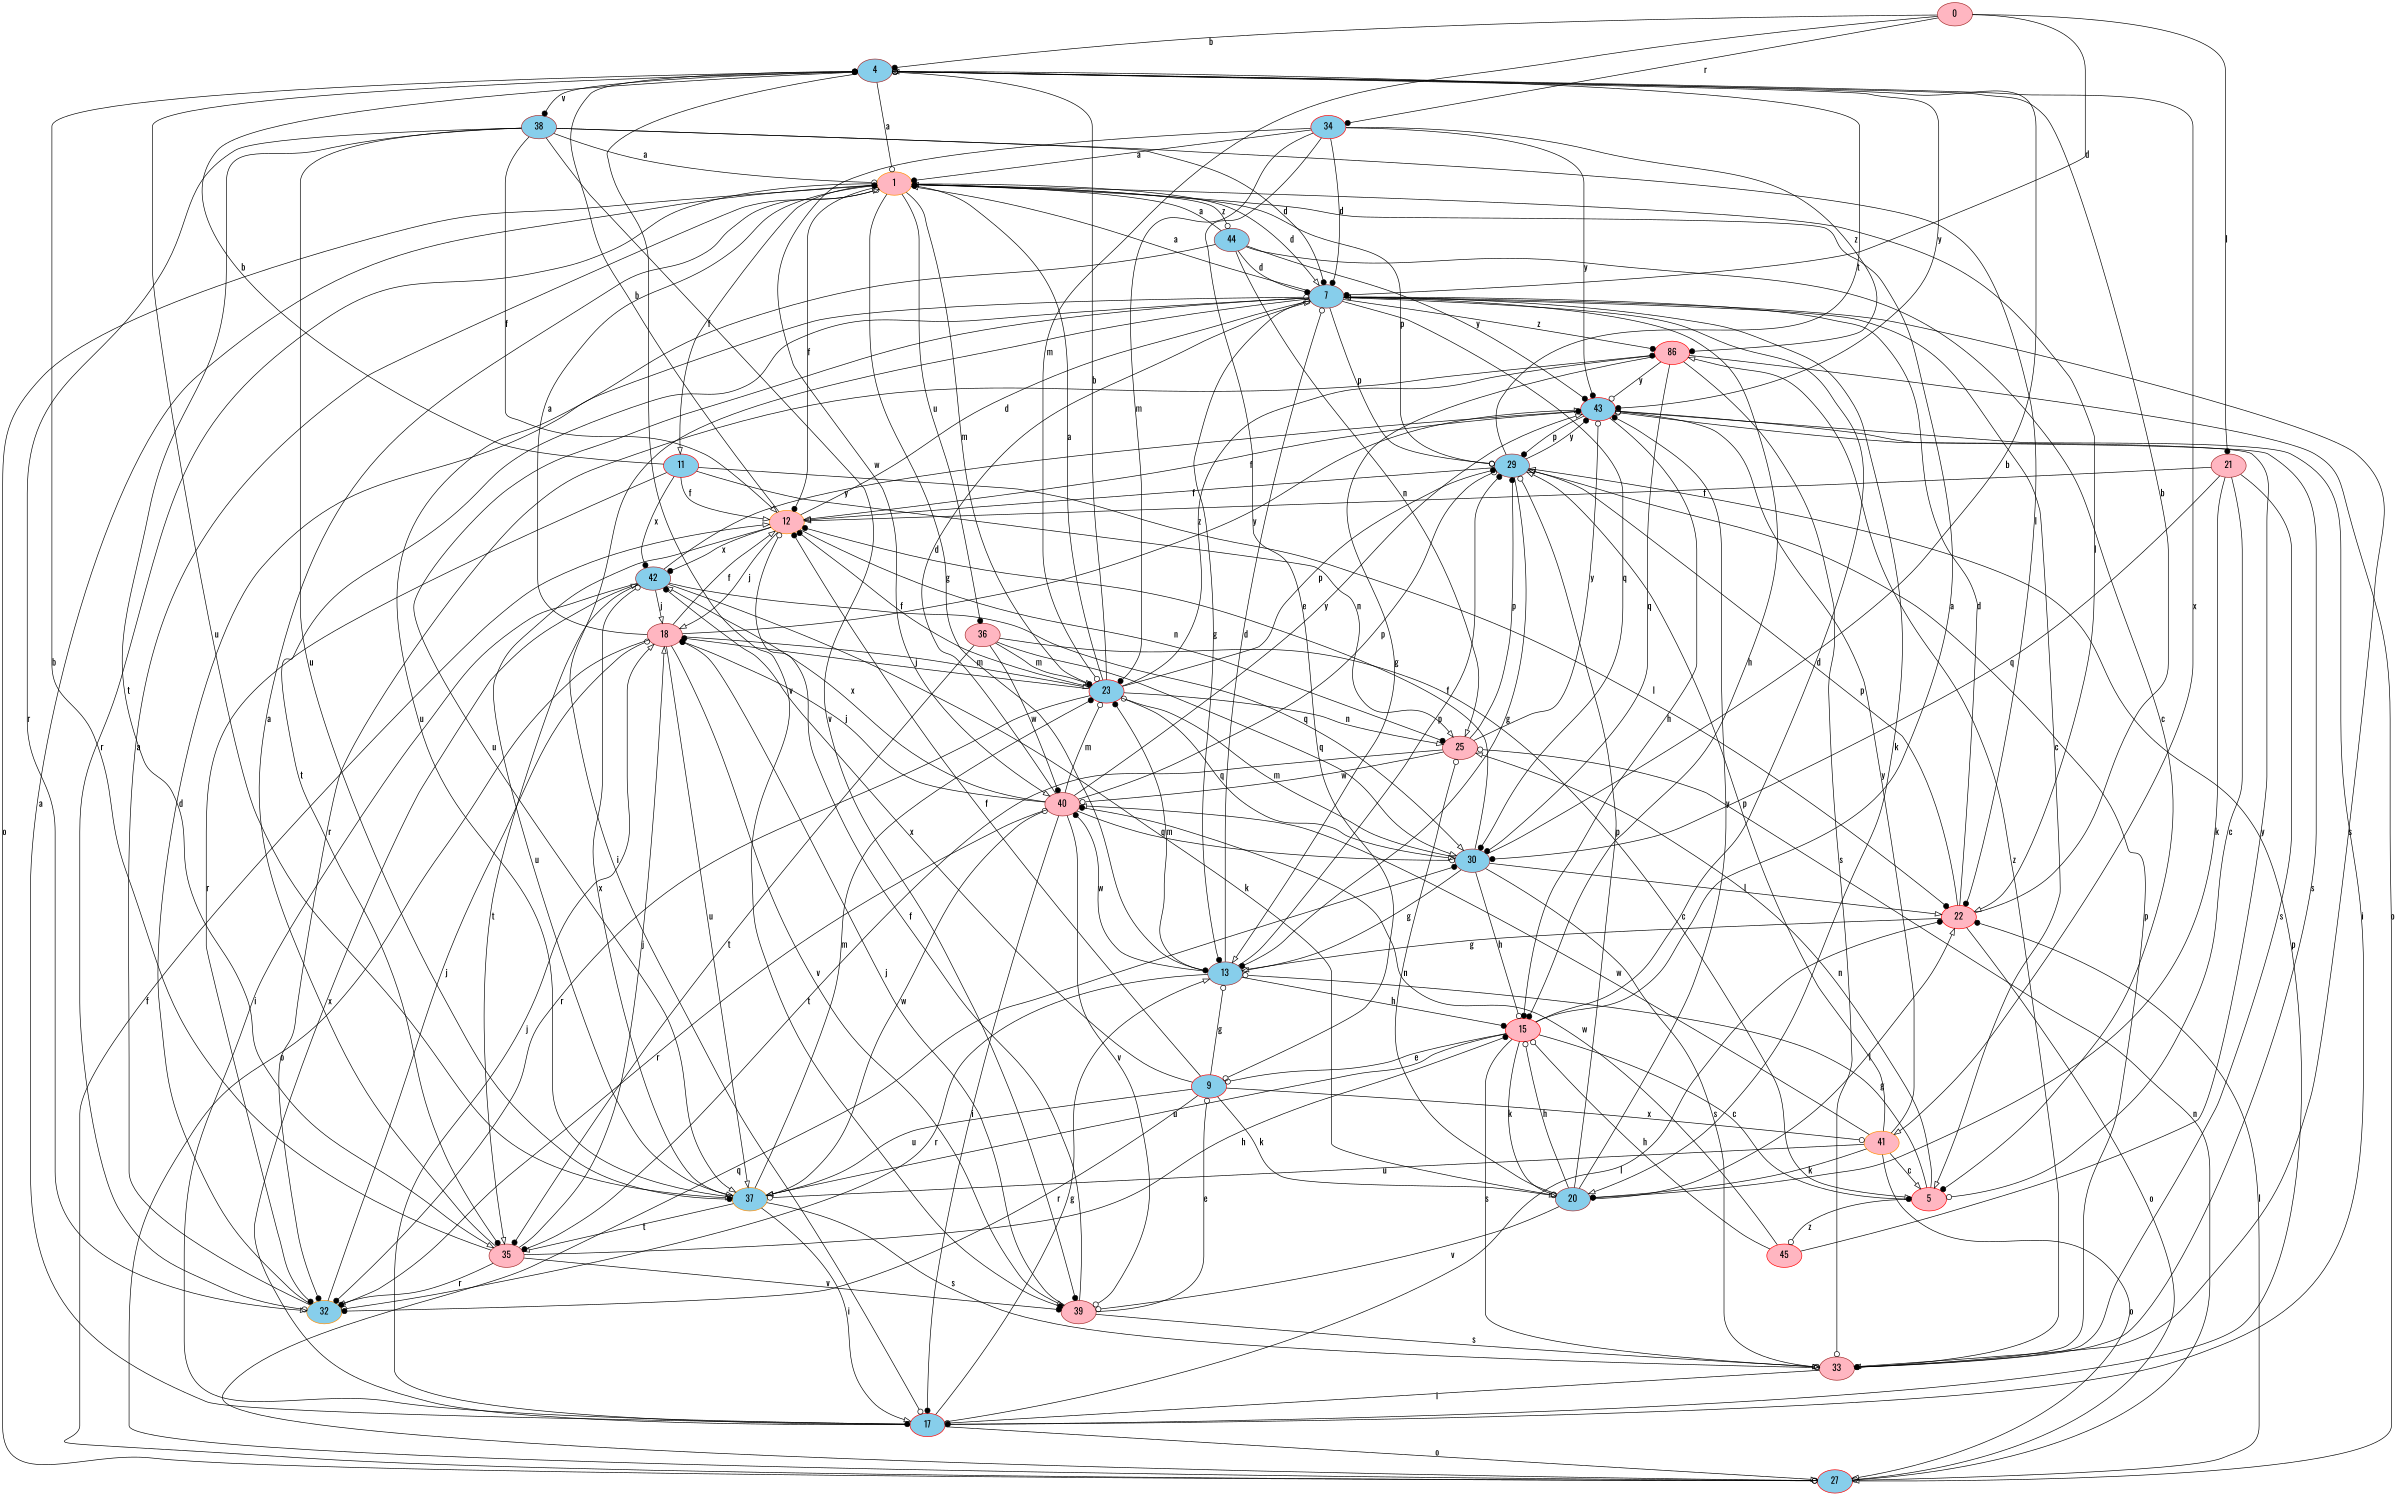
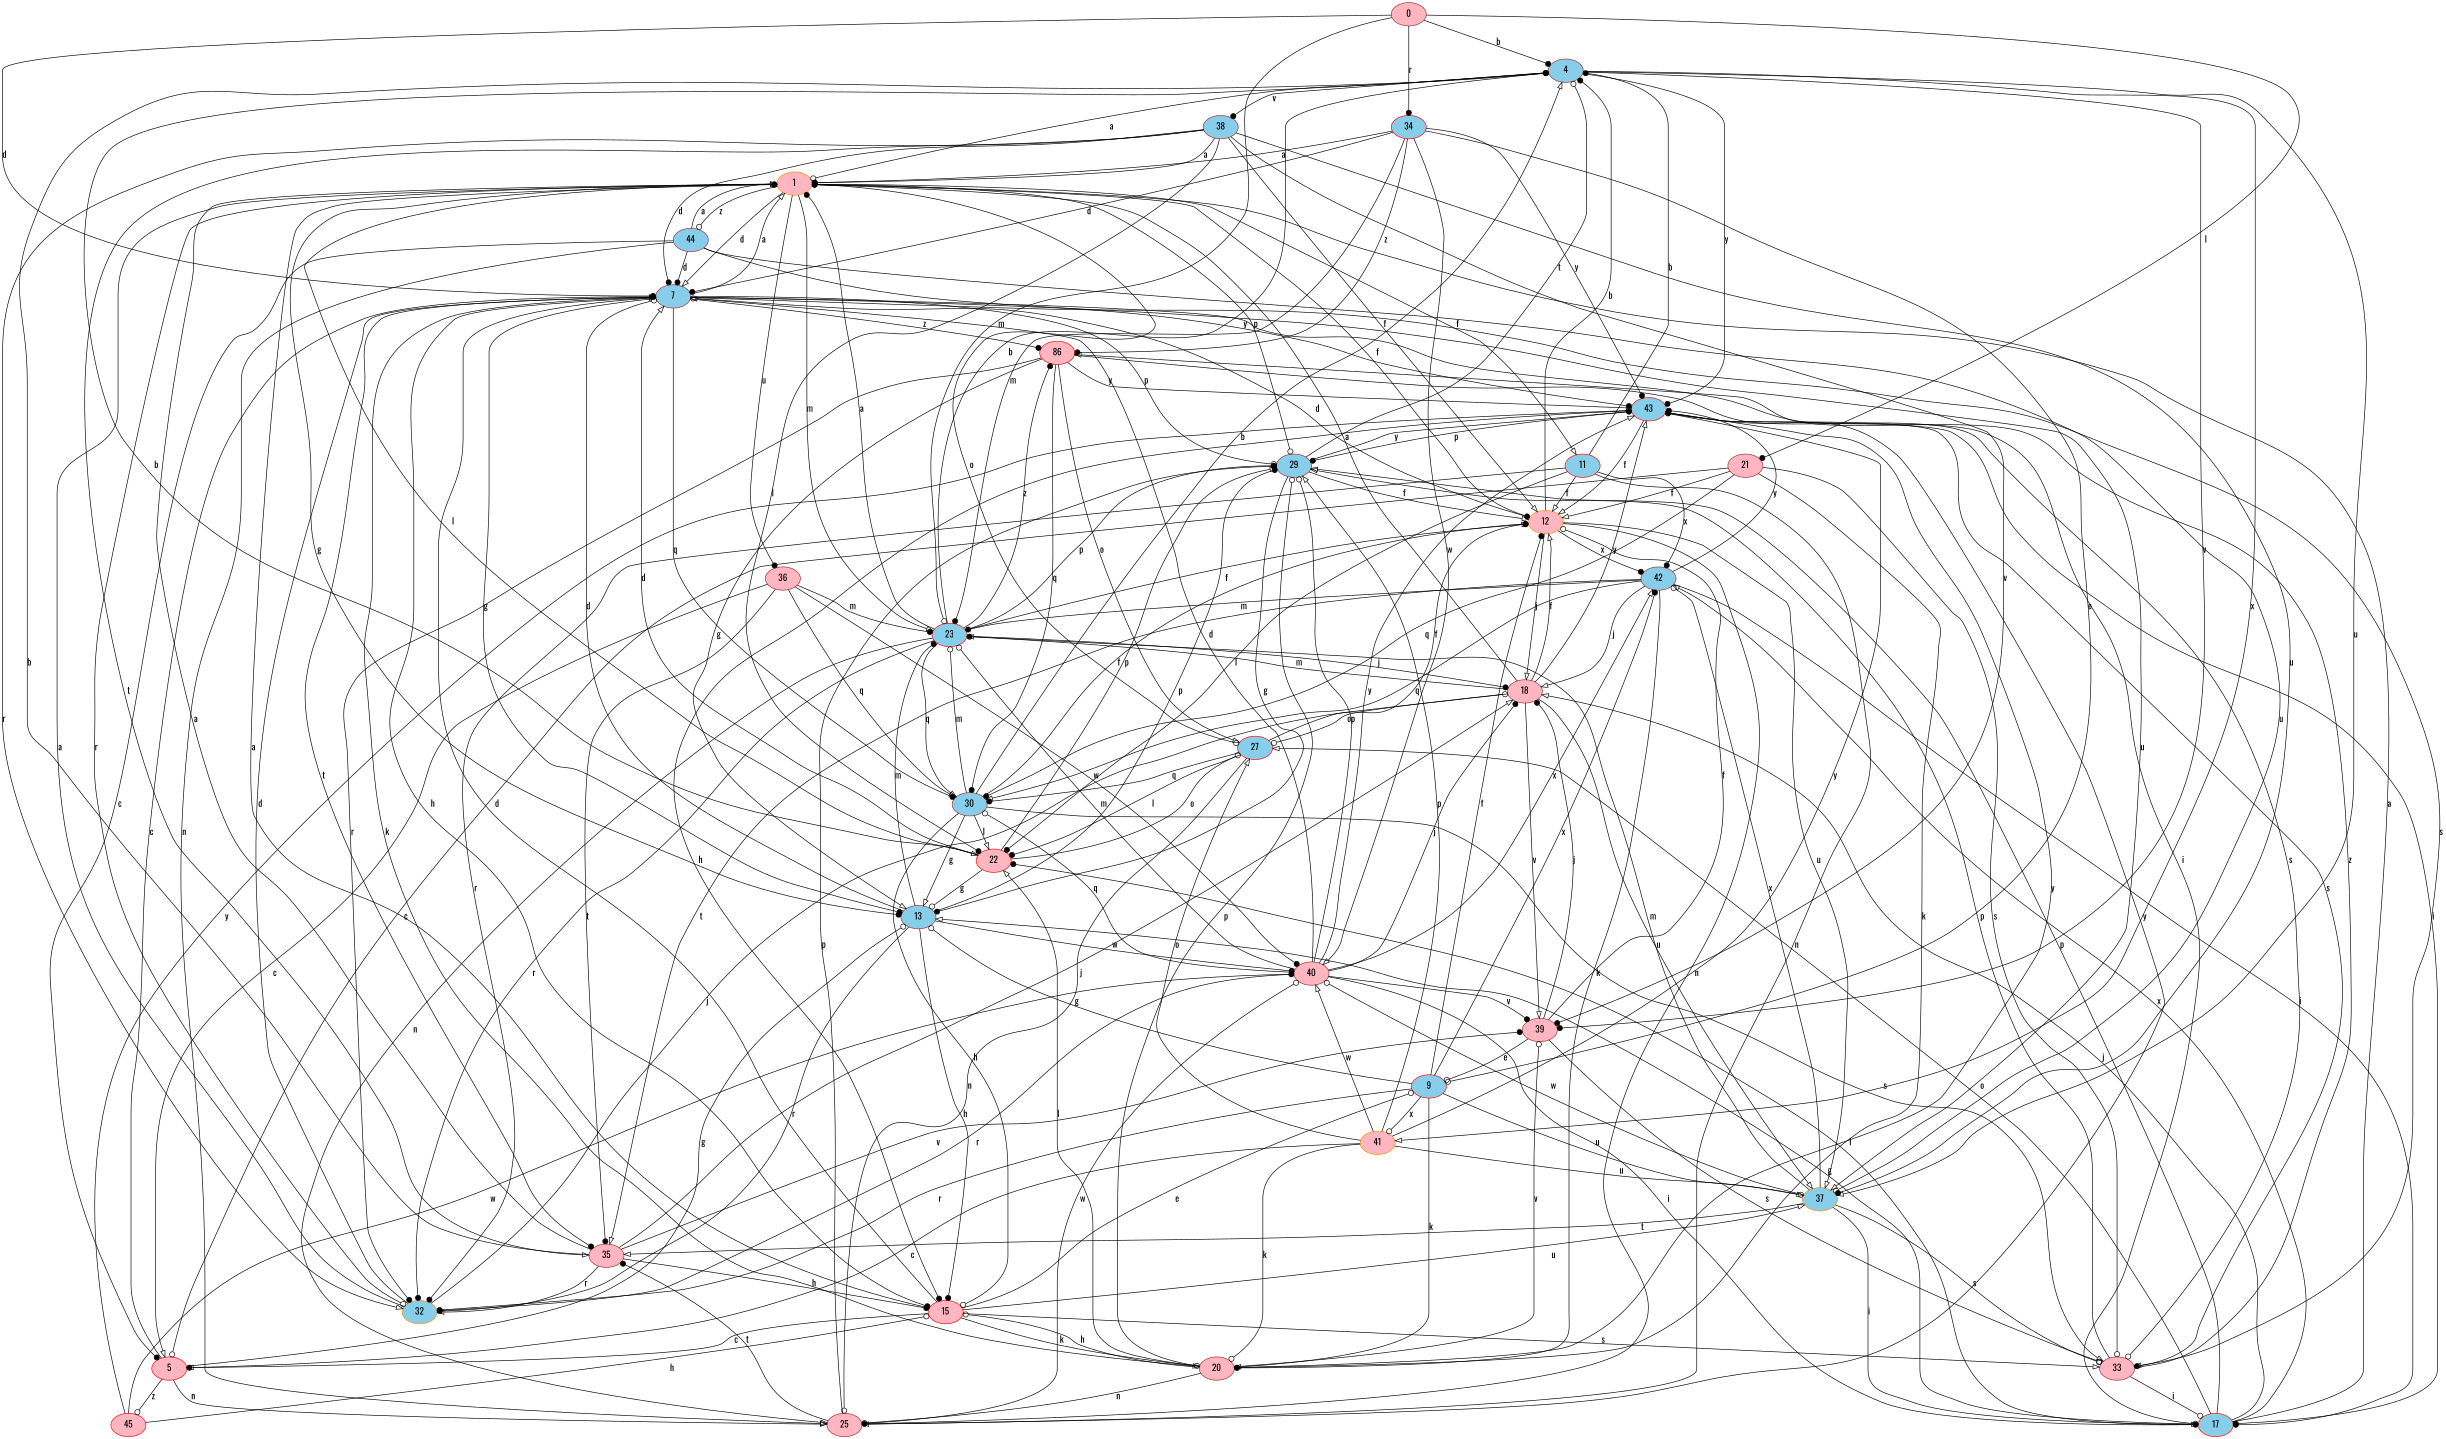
edge "7" -> "5": reversed
edge "42" -> "23": added, label "m"
edge "40" -> "39": arrowhead odot -> dot
node "20": fillcolor skyblue -> lightpink
